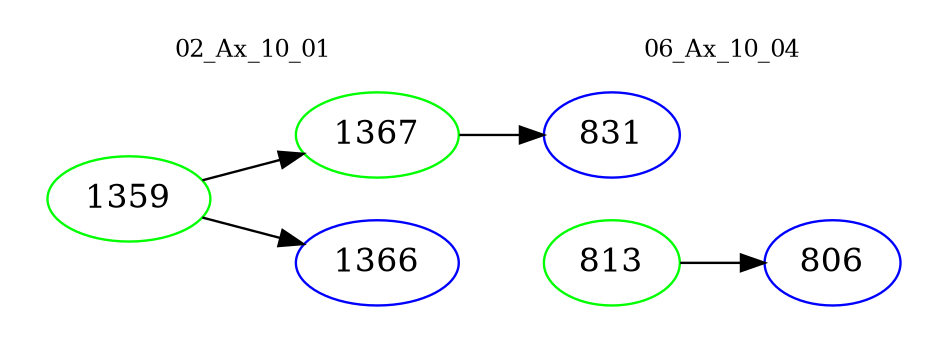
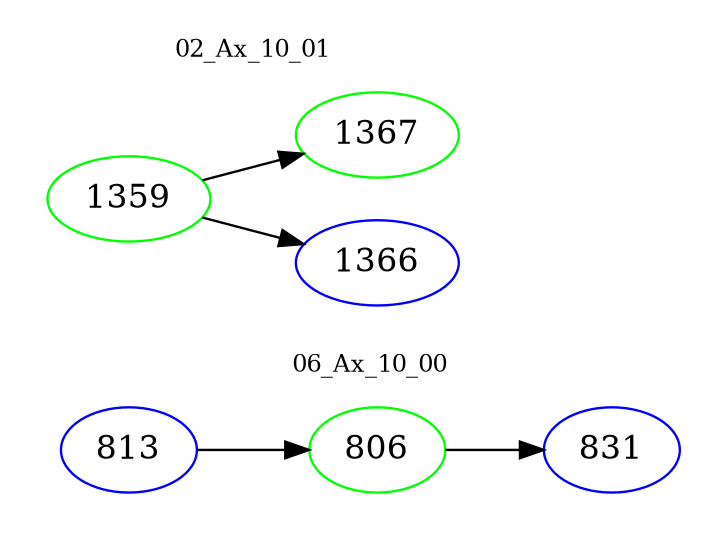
cluster "06_Ax_10_04": label "06_Ax_10_04" -> "06_Ax_10_00"
edge "1367" -> "831": now "806" -> "831"
node "813": color green -> blue
node "806": color blue -> green
